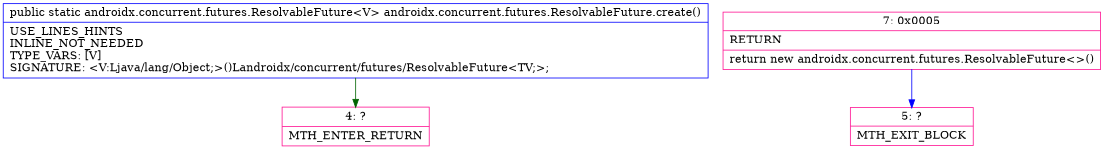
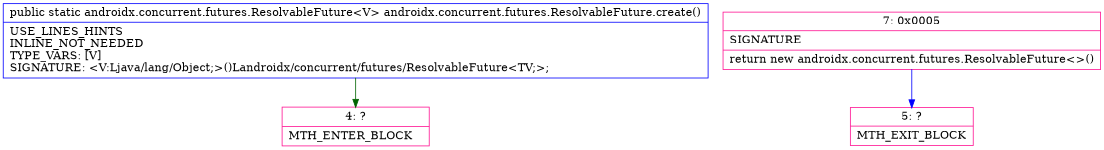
node "7: 0x0005": text "RETURN" -> "SIGNATURE"
node "4: ?": text "MTH_ENTER_RETURN" -> "MTH_ENTER_BLOCK"
